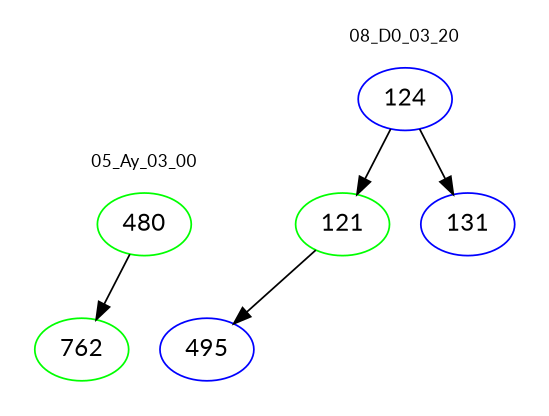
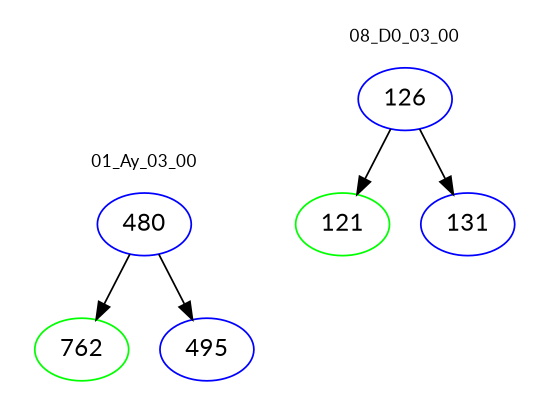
cluster "08_D0_03_20": label "08_D0_03_20" -> "08_D0_03_00"
node "124": label "124" -> "126"
cluster "05_Ay_03_00": label "05_Ay_03_00" -> "01_Ay_03_00"
node "480": color green -> blue
edge "121" -> "495": now "480" -> "495"
